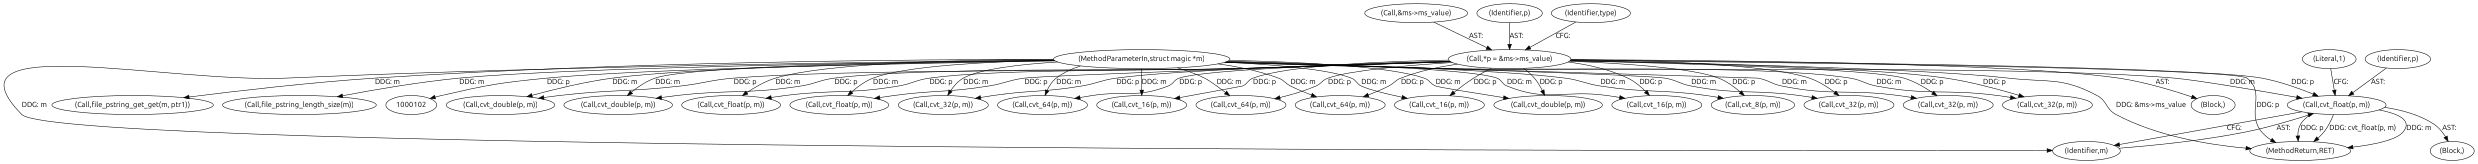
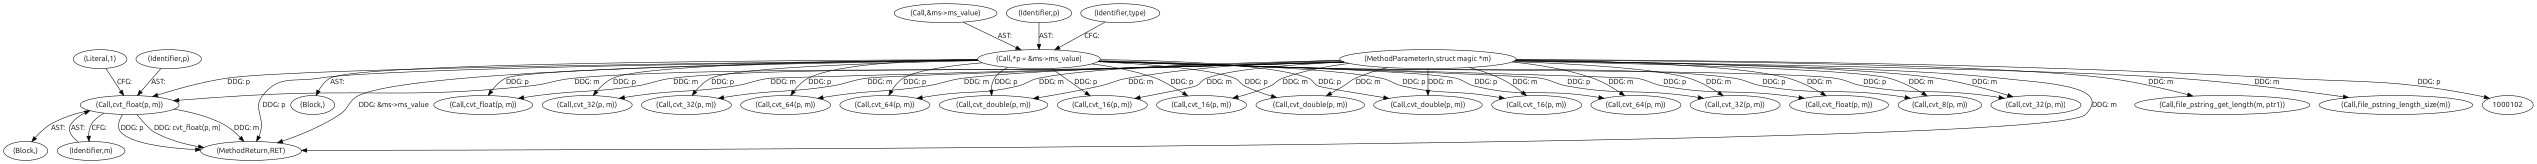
node "(Call,file_pstring_get_get(m, ptr1))": label "(Call,file_pstring_get_get(m, ptr1))" -> "(Call,file_pstring_get_length(m, ptr1))"
edge "(MethodParameterIn,struct magic *m)" -> "(Identifier,m)": now "(MethodParameterIn,struct magic *m)" -> "(MethodReturn,RET)"
